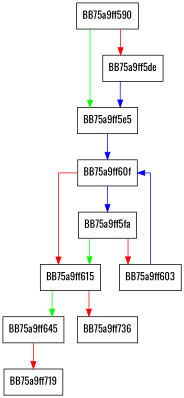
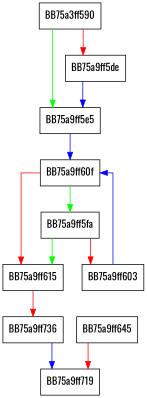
node "BB75a9ff590": label "BB75a9ff590" -> "BB75a3ff590"
edge "BB75a9ff60f" -> "BB75a9ff5fa": color blue -> green
edge "BB75a9ff615" -> "BB75a9ff645": removed
edge "BB75a9ff736" -> "BB75a9ff719": added
